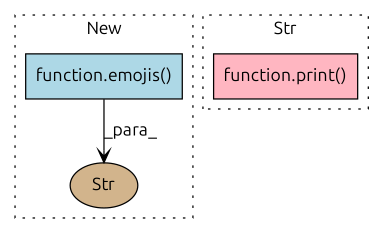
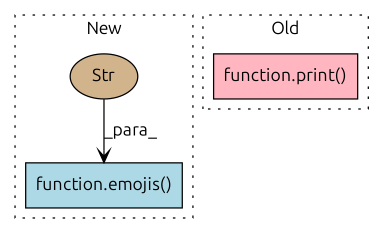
cluster "Str": label "Str" -> "Old"
edge "function.emojis()" -> "Str": reversed
